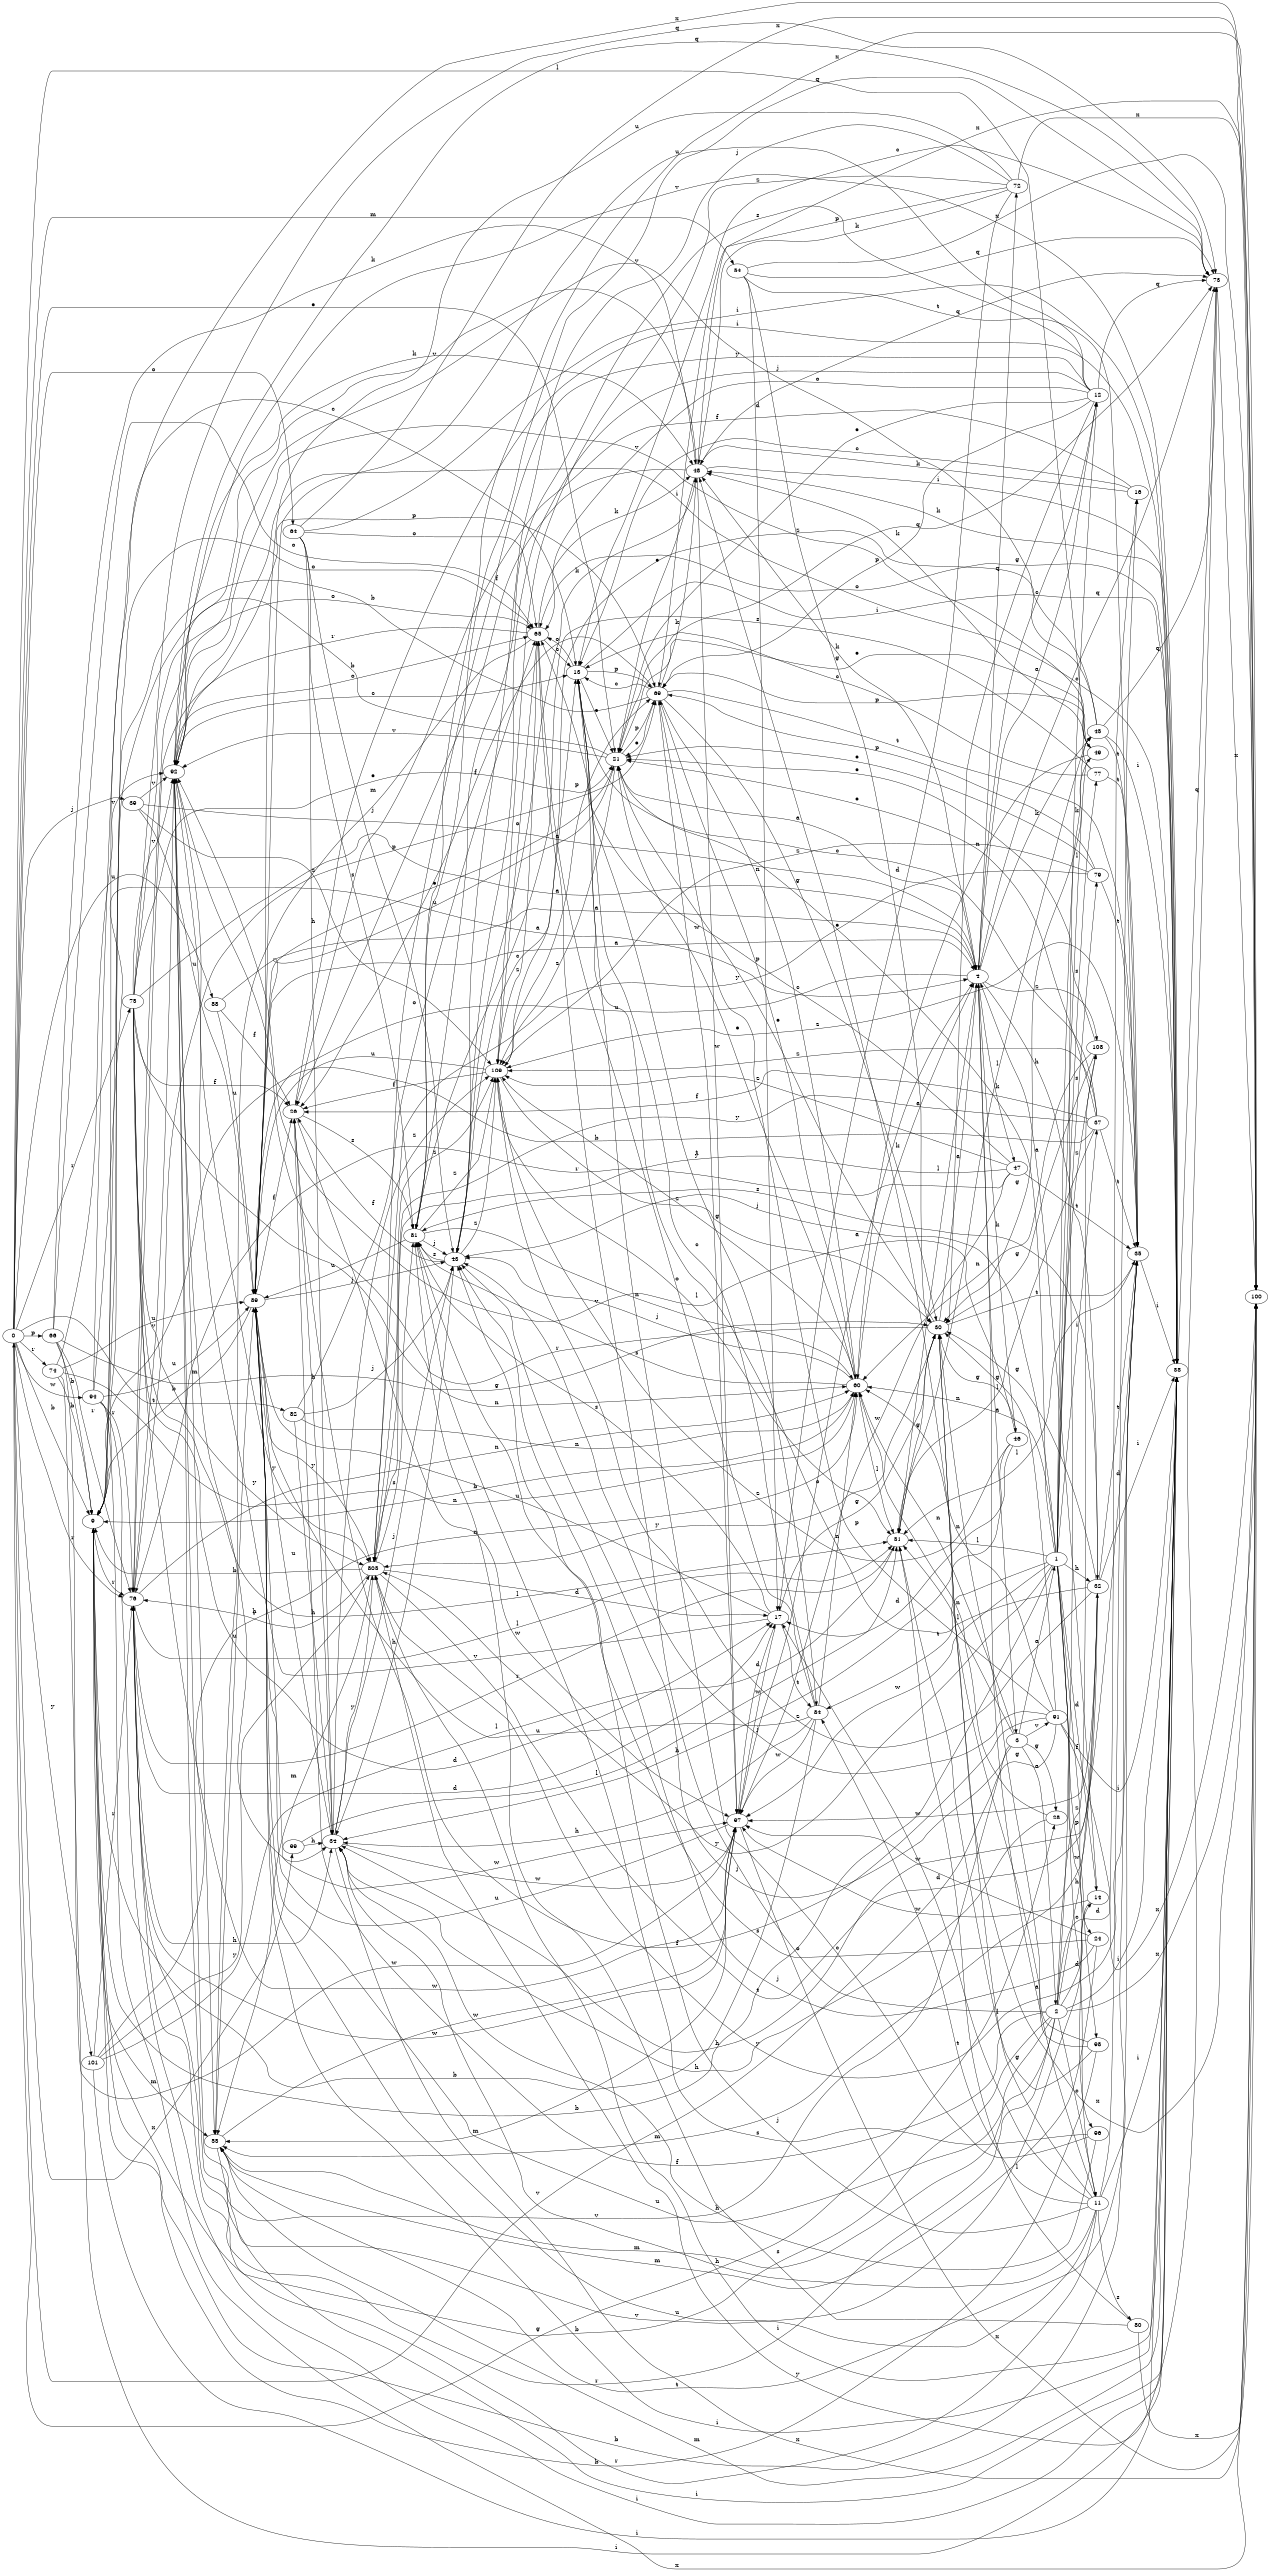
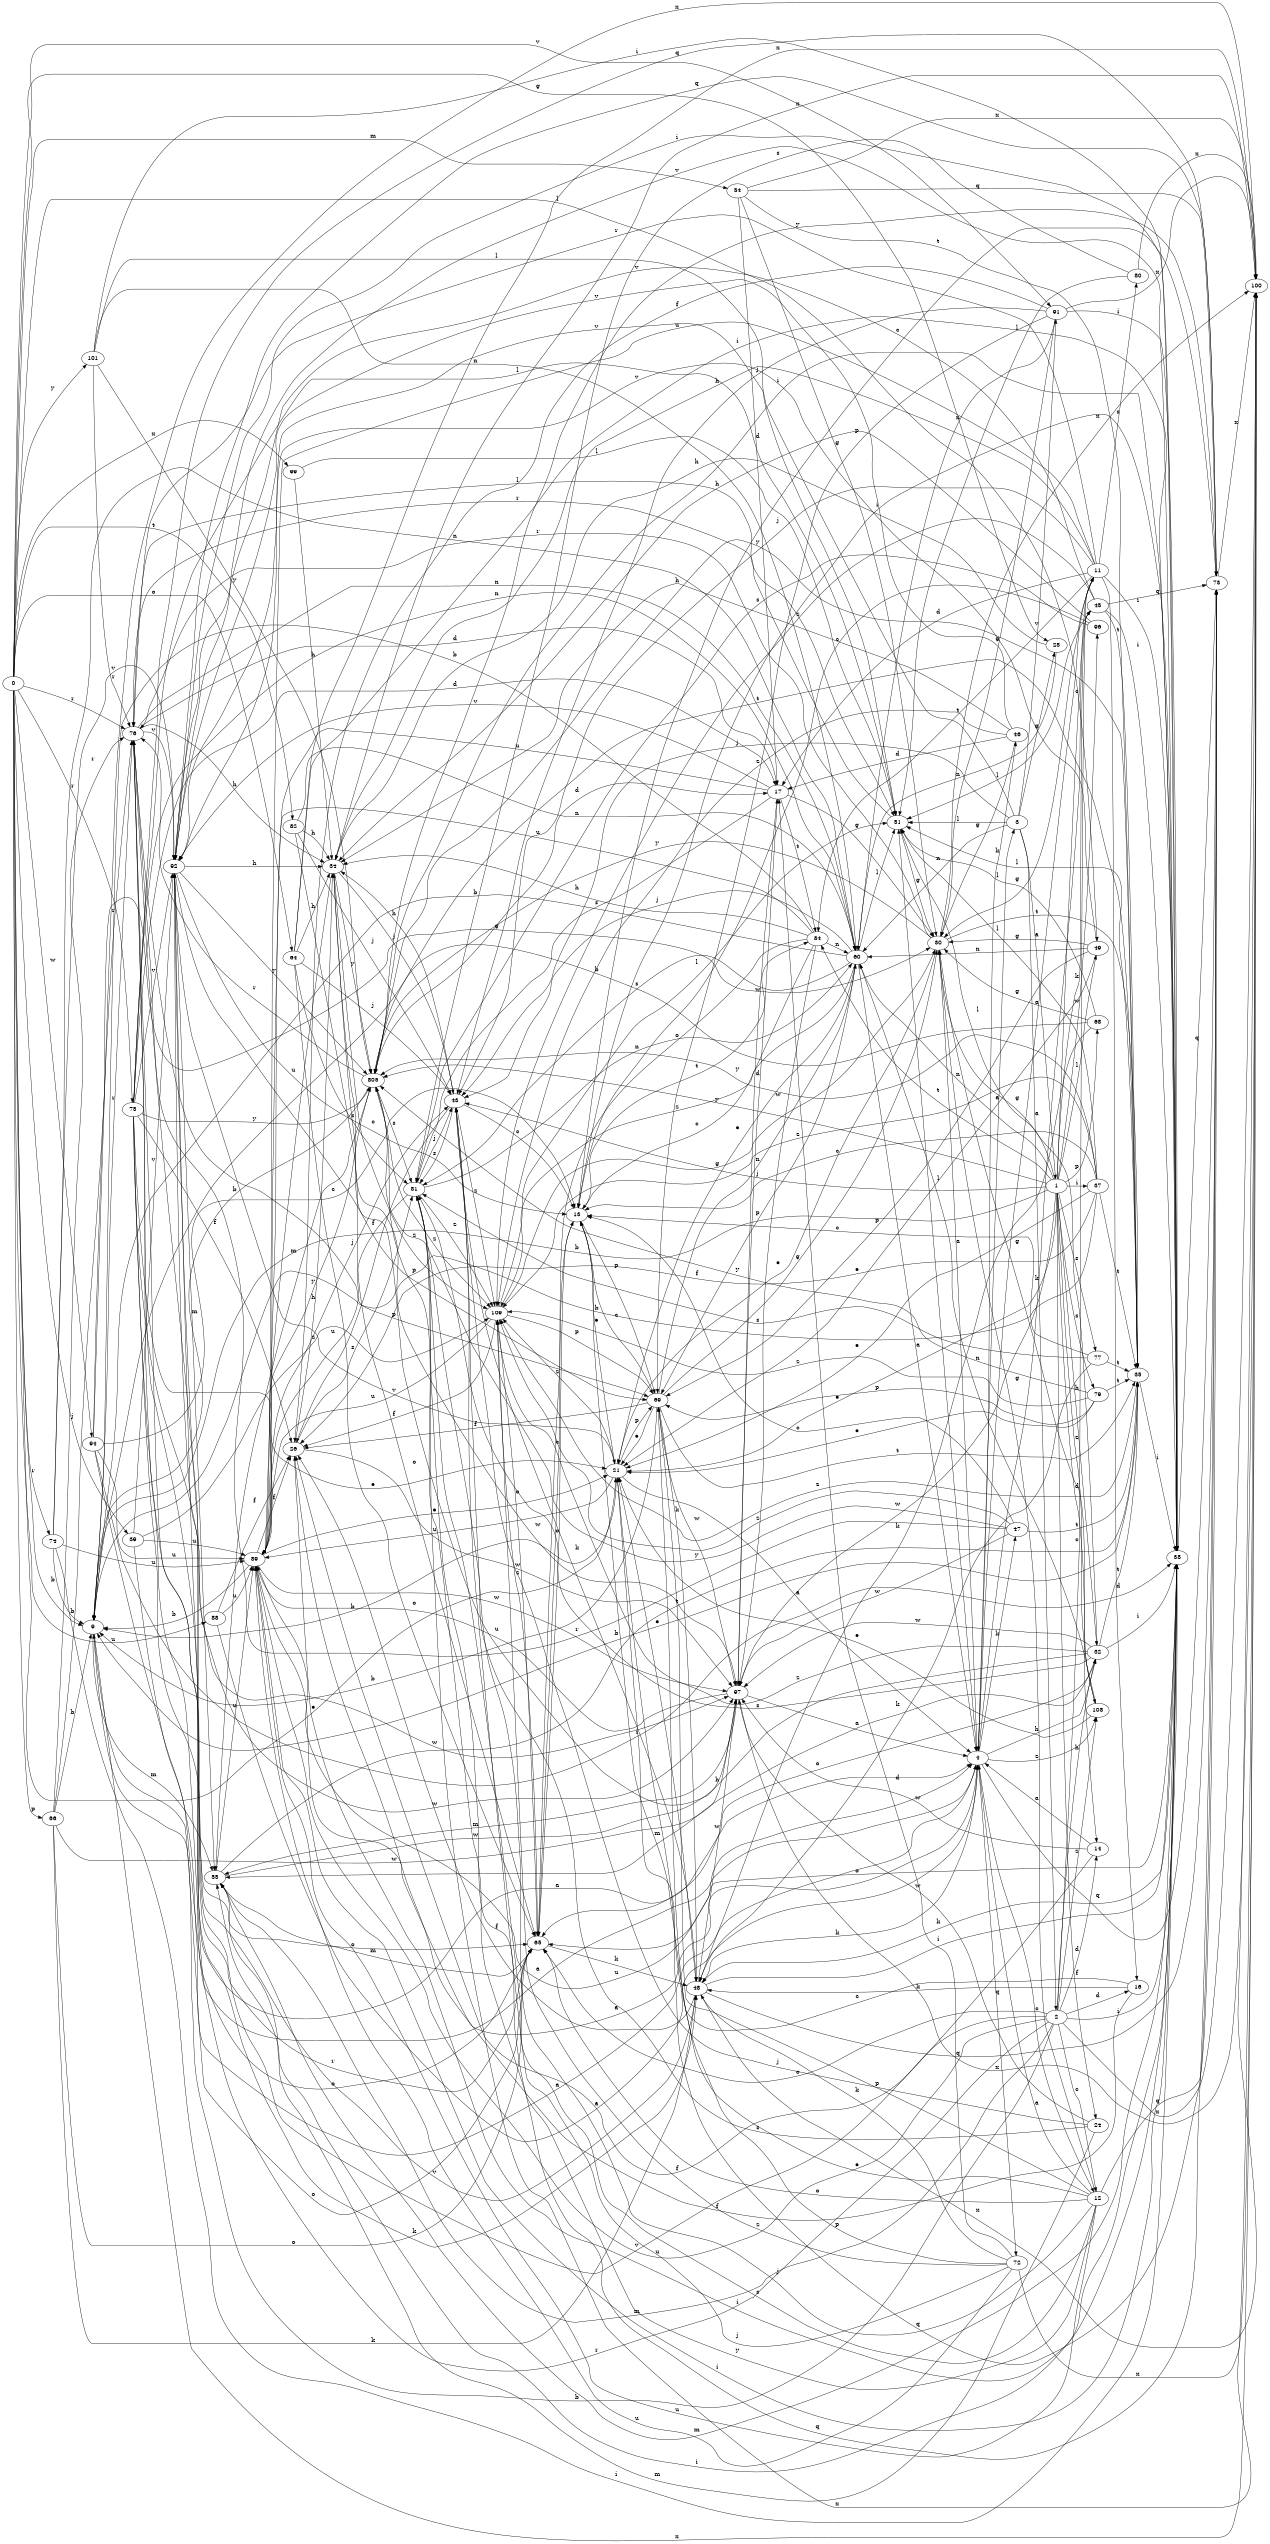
edge "30" -> "92": now "30" -> "76"
node "98": label "98" -> "68"
edge "91" -> "0": reversed
